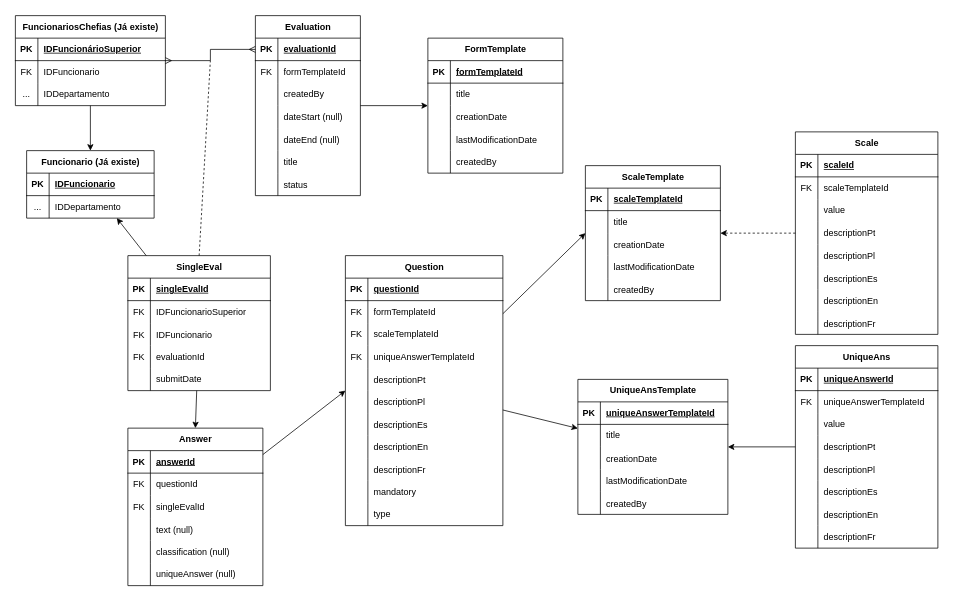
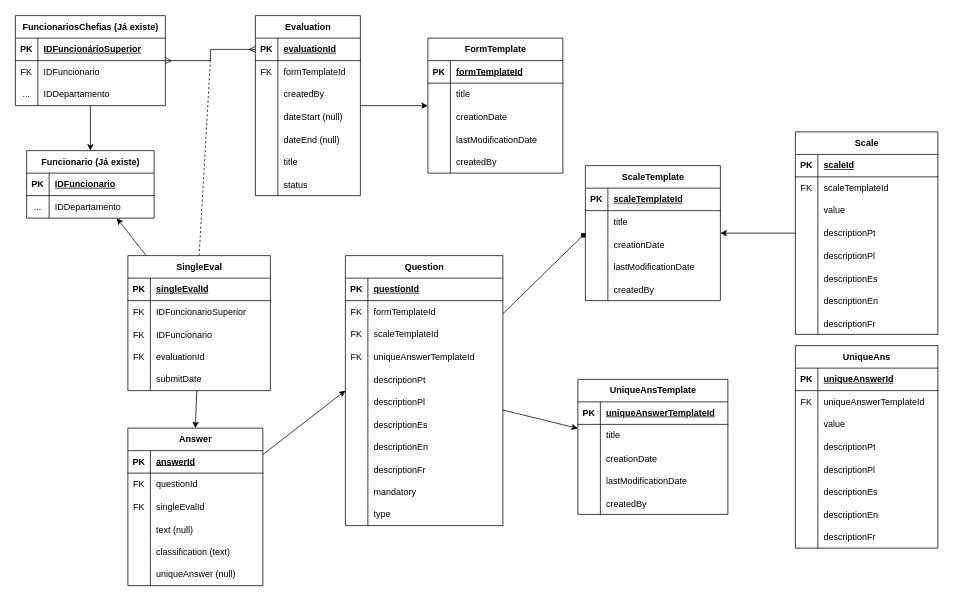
edge "Scale" -> "ScaleTemplate": style dashed -> solid
edge "Question" -> "ScaleTemplate": arrowhead classic -> diamond
edge "UniqueAns" -> "UniqueAnsTemplate": removed
node "classification (null)": label "classification (null)" -> "classification (text)"
